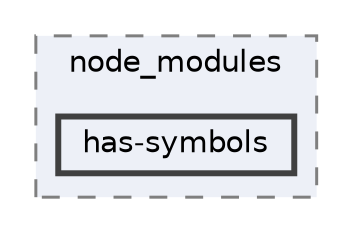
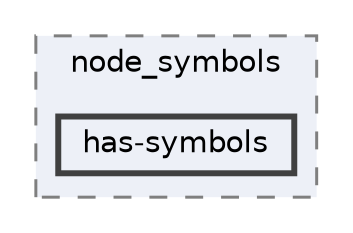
cluster "node_modules": label "node_modules" -> "node_symbols"
